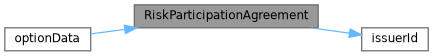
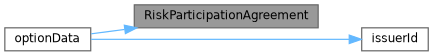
edge "RiskParticipationAgreement" -> "issuerId": now "optionData" -> "issuerId"
